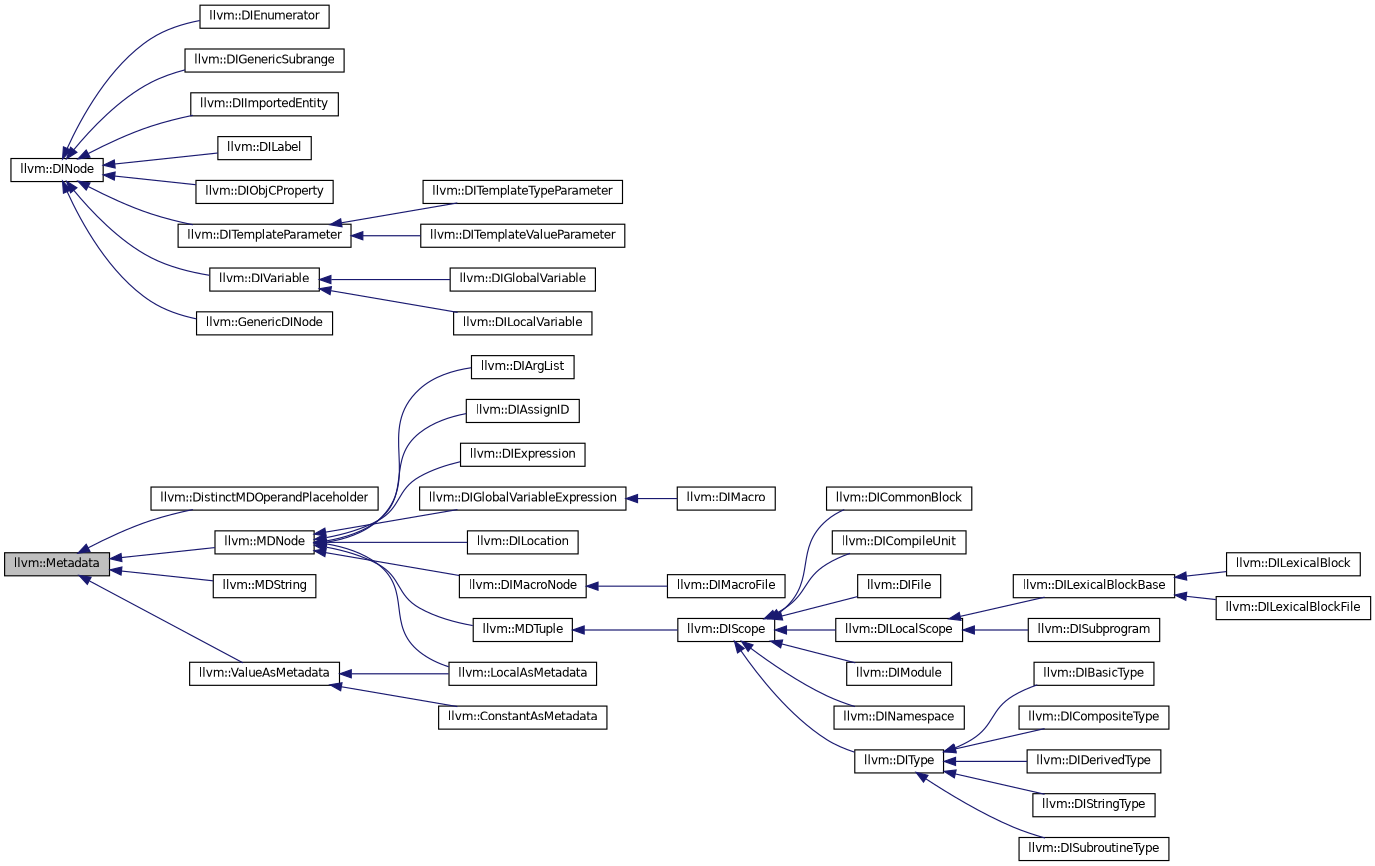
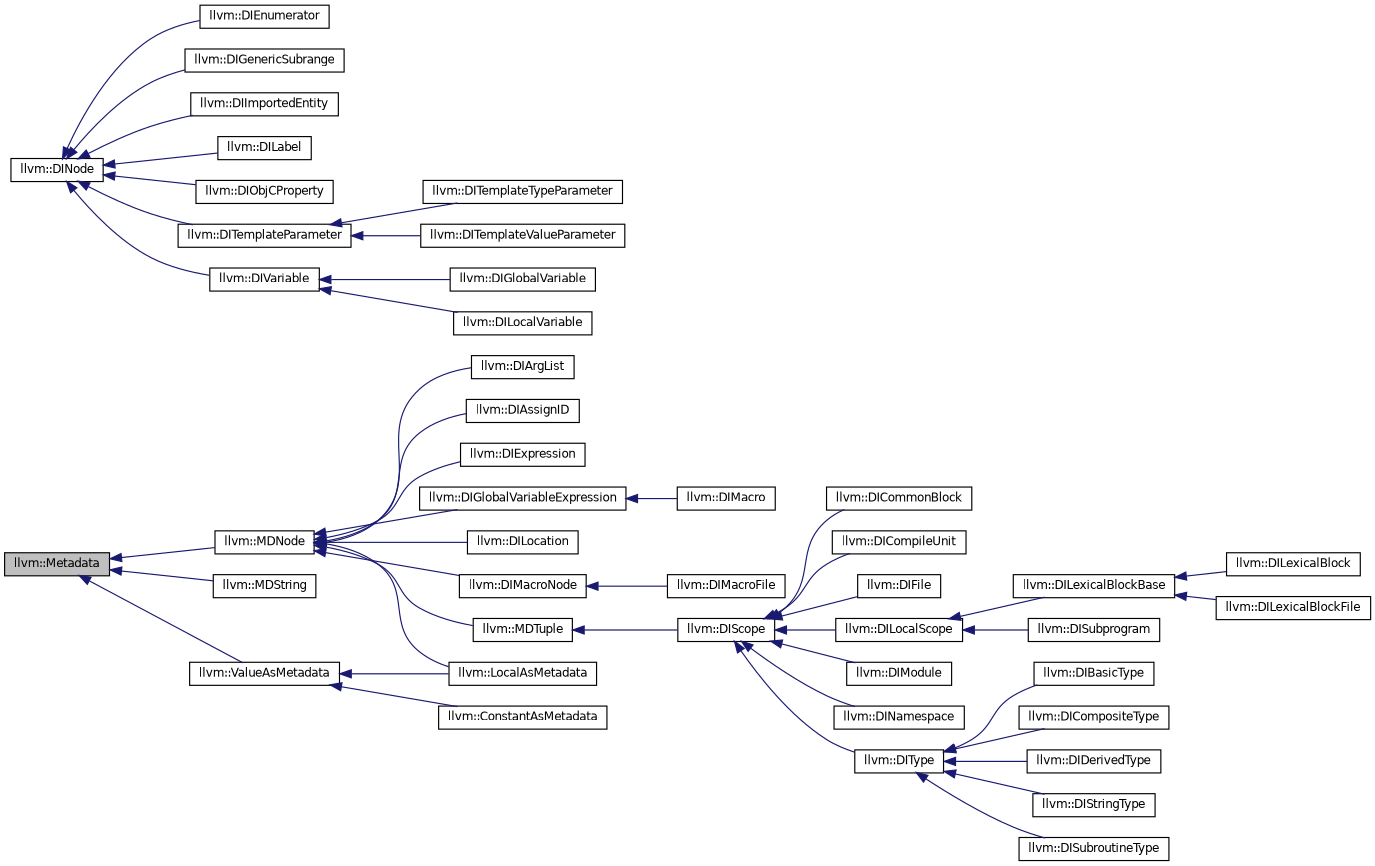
node "llvm::GenericDINode": removed
node "llvm::DistinctMDOperandPlaceholder": removed
